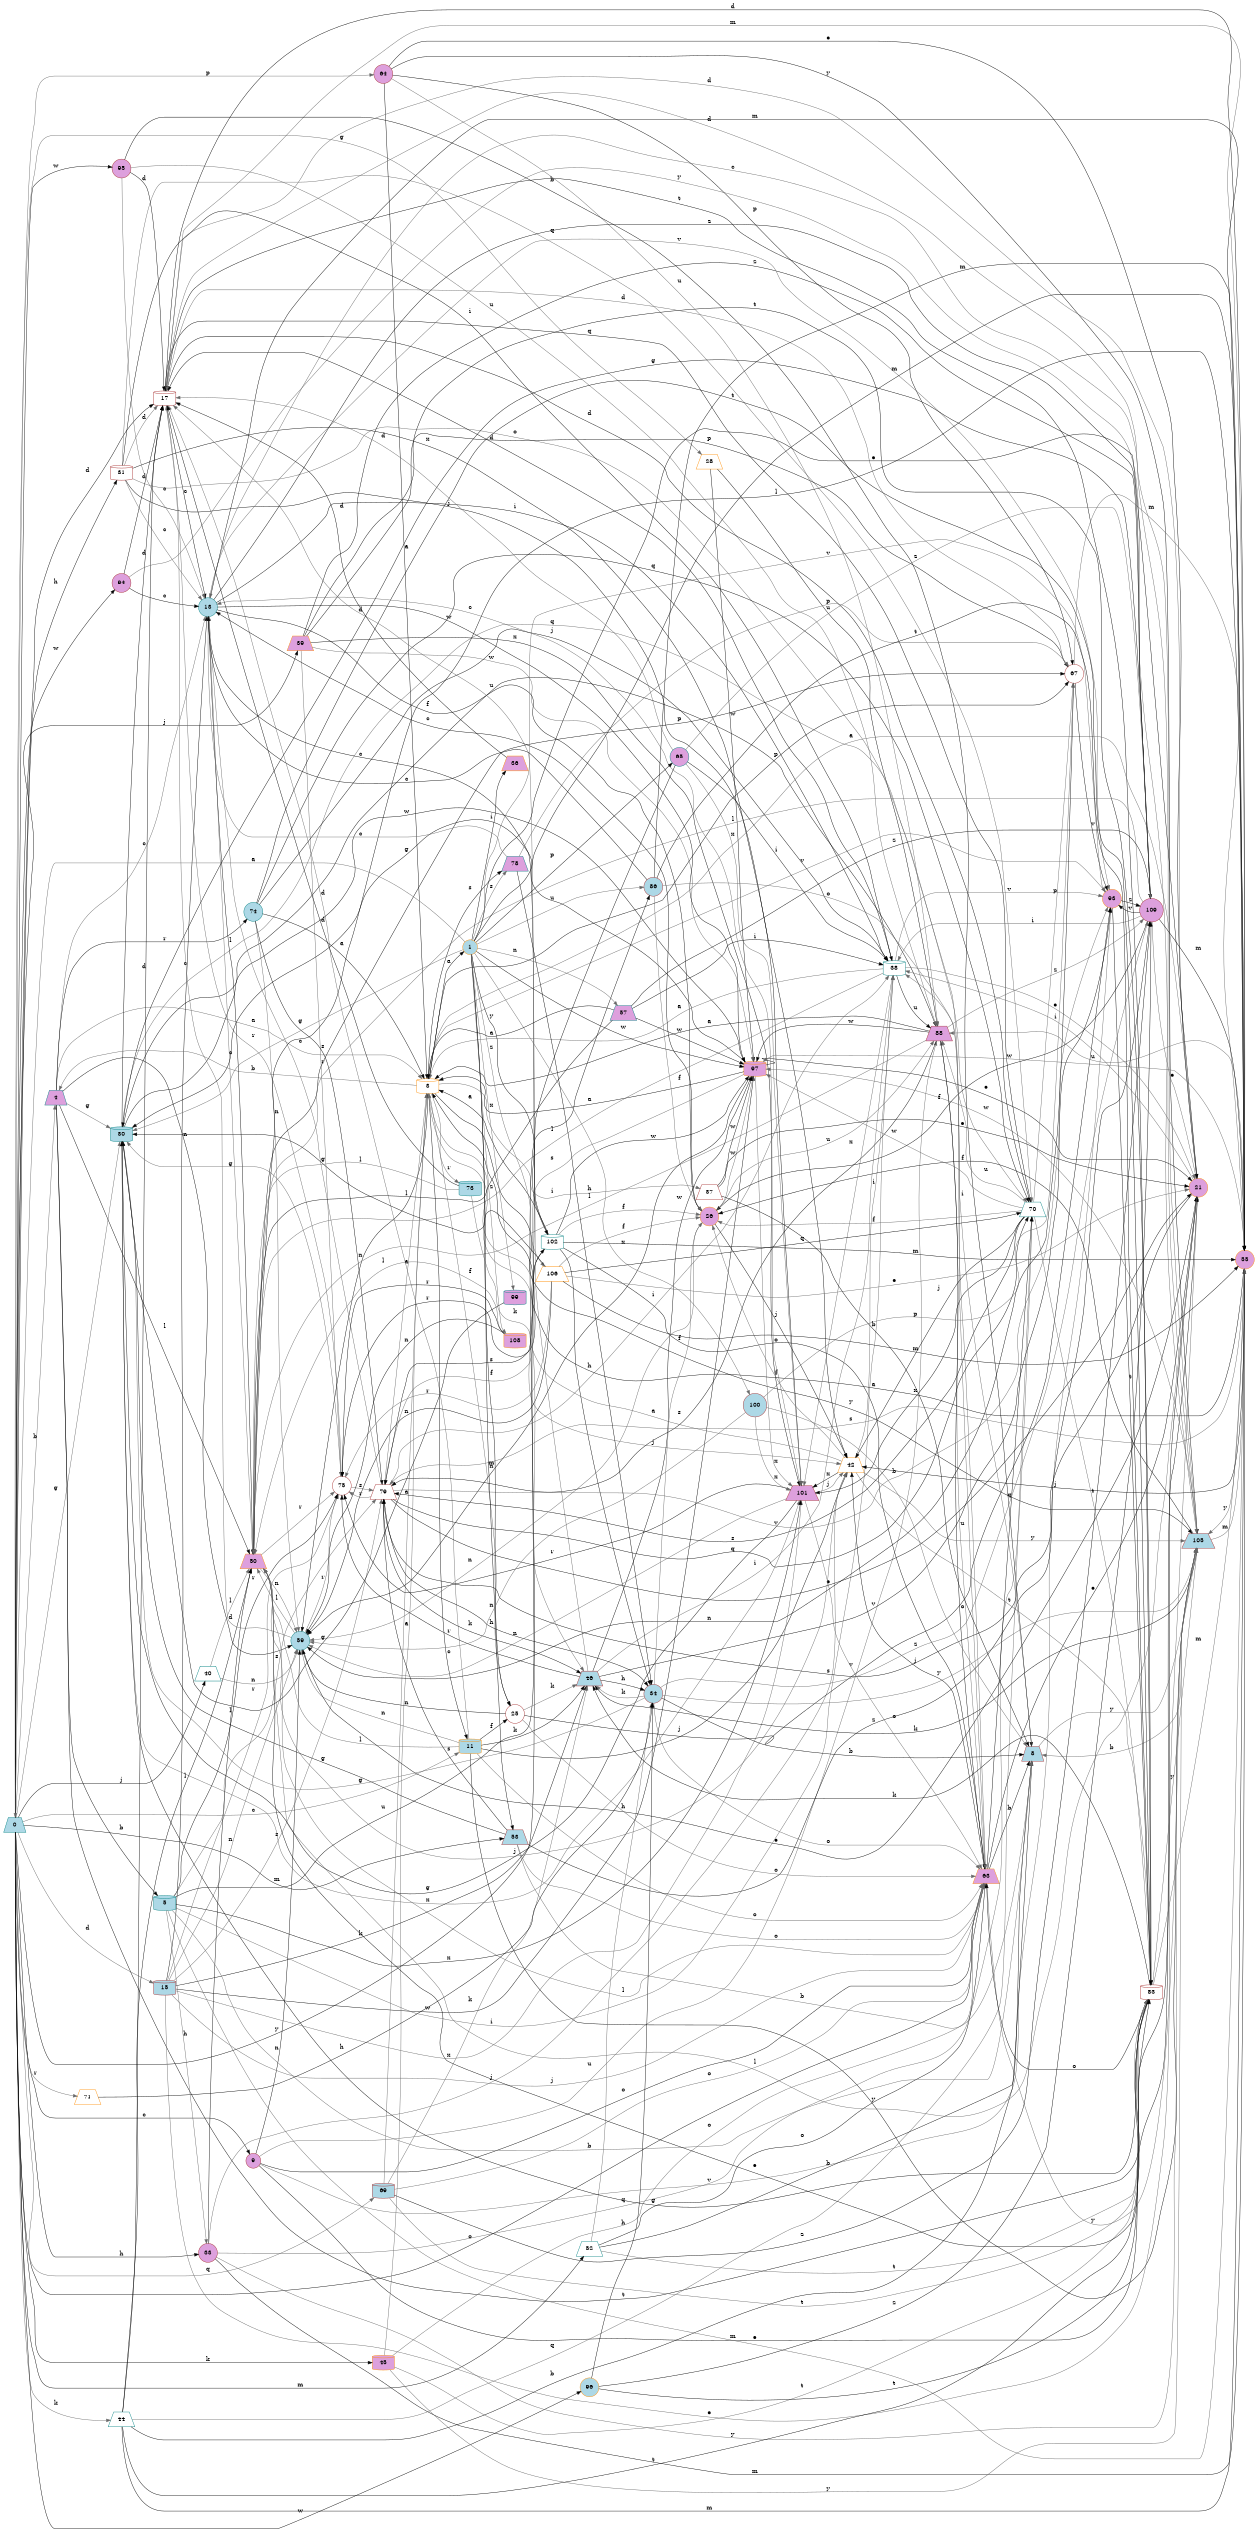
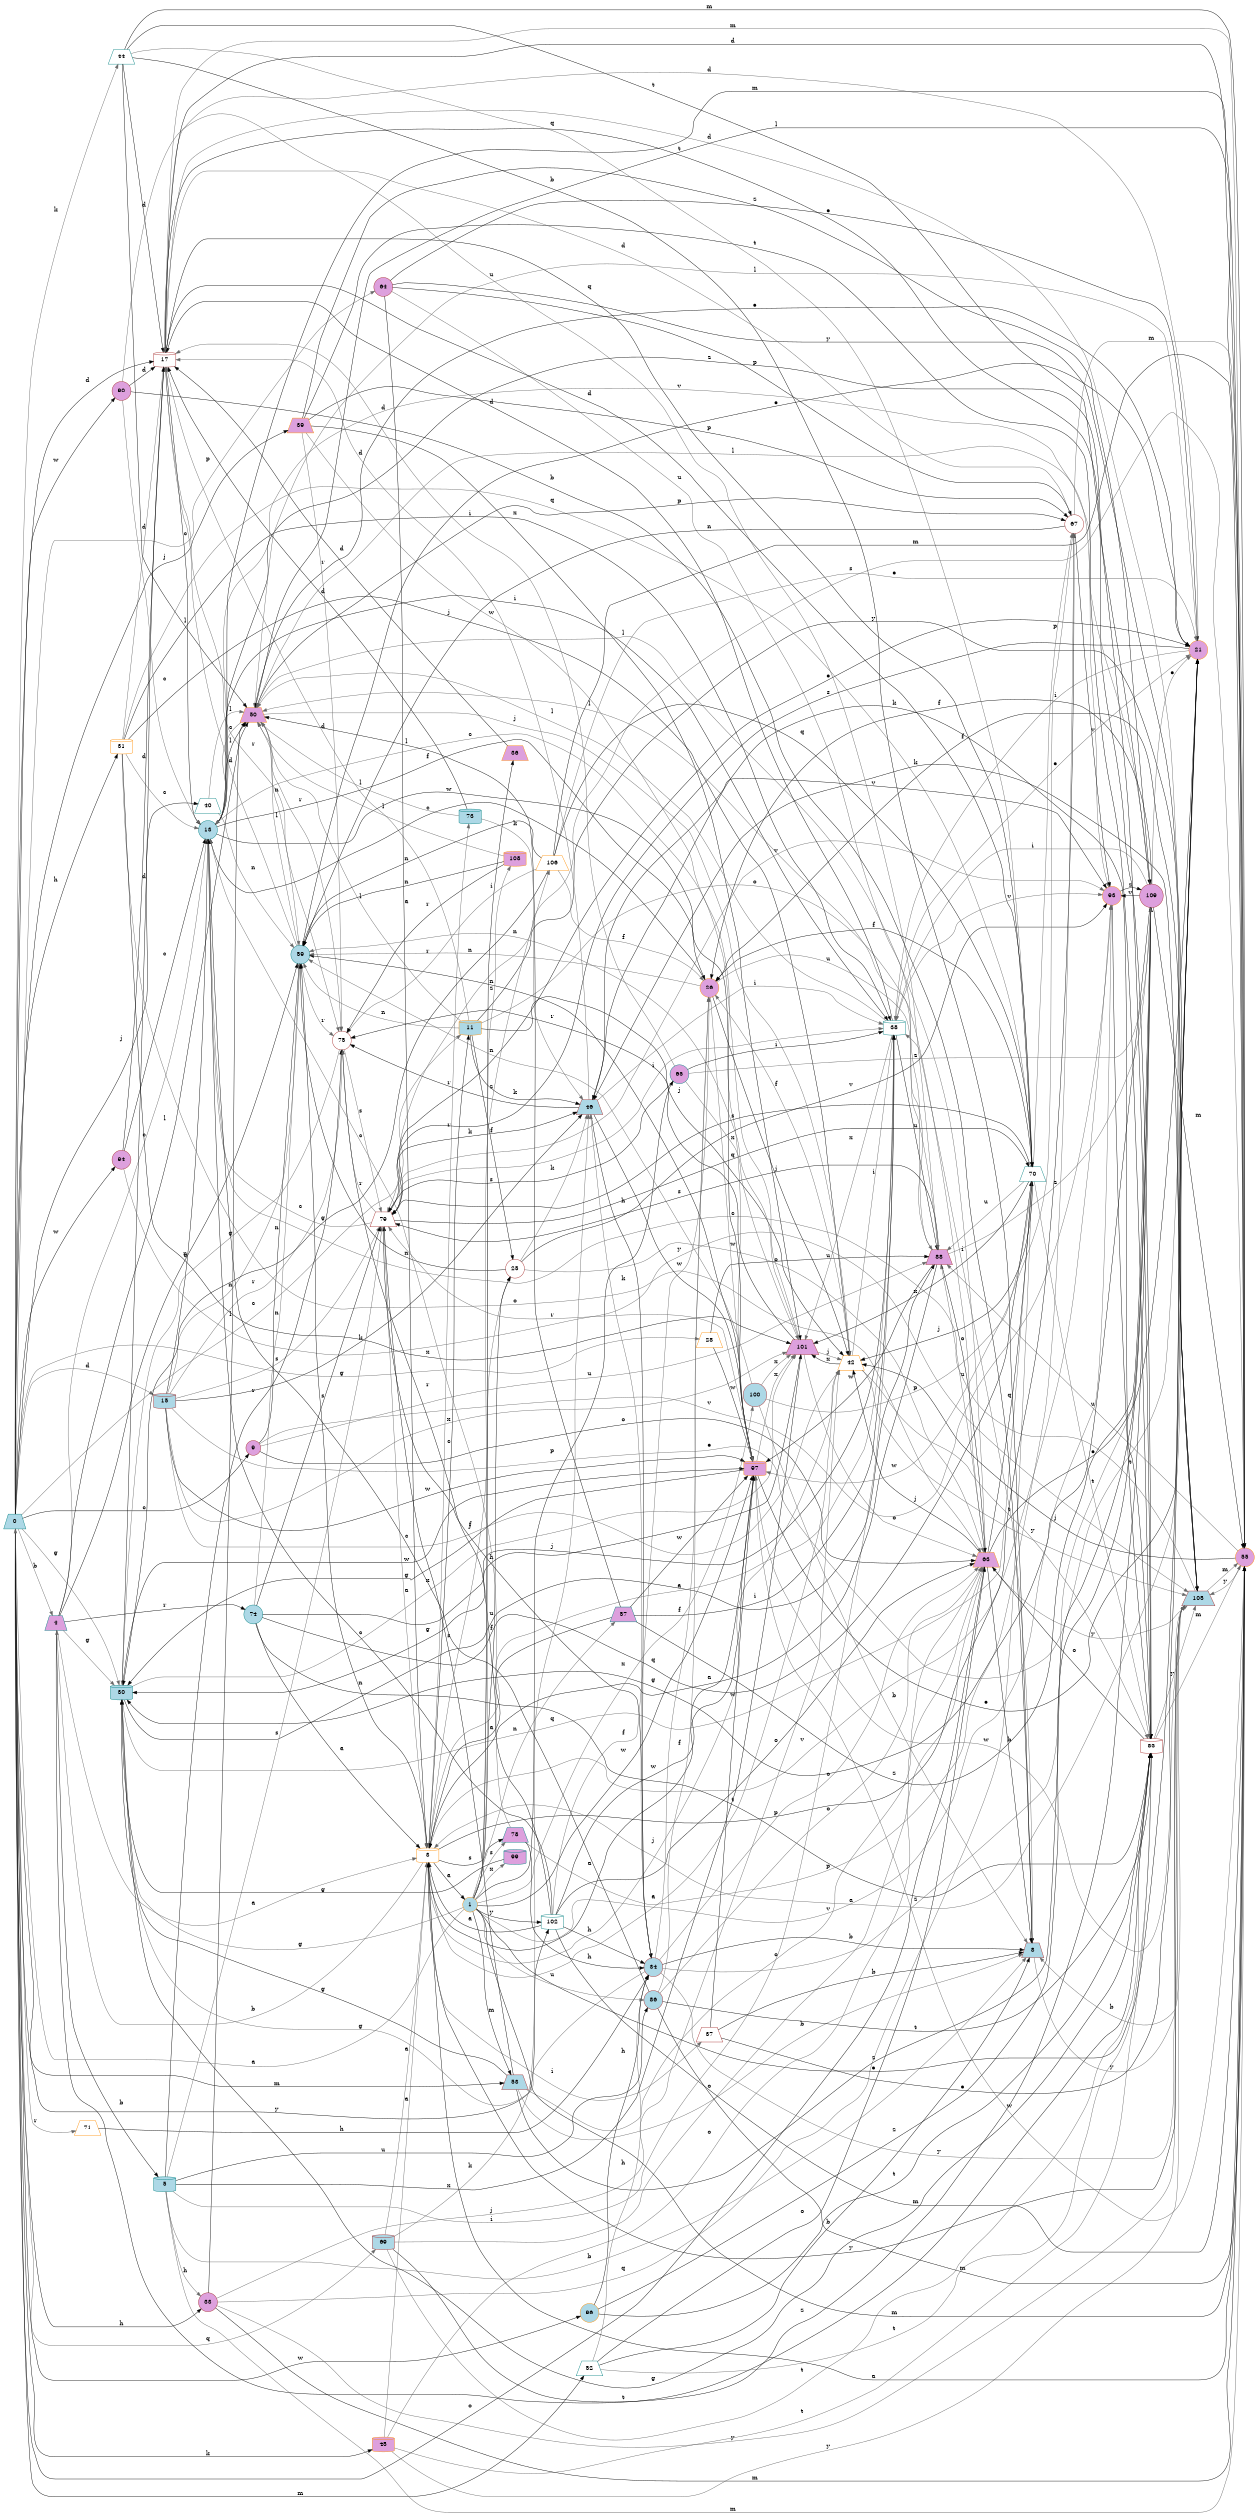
node "95": label "95" -> "90"
node "31": color brown -> darkorange
edge "97" -> "79": label "s" -> "r"
edge "70" -> "26": color gray40 -> black
edge "15" -> "63": now "15" -> "42"
edge "9" -> "21": removed, label "e"
